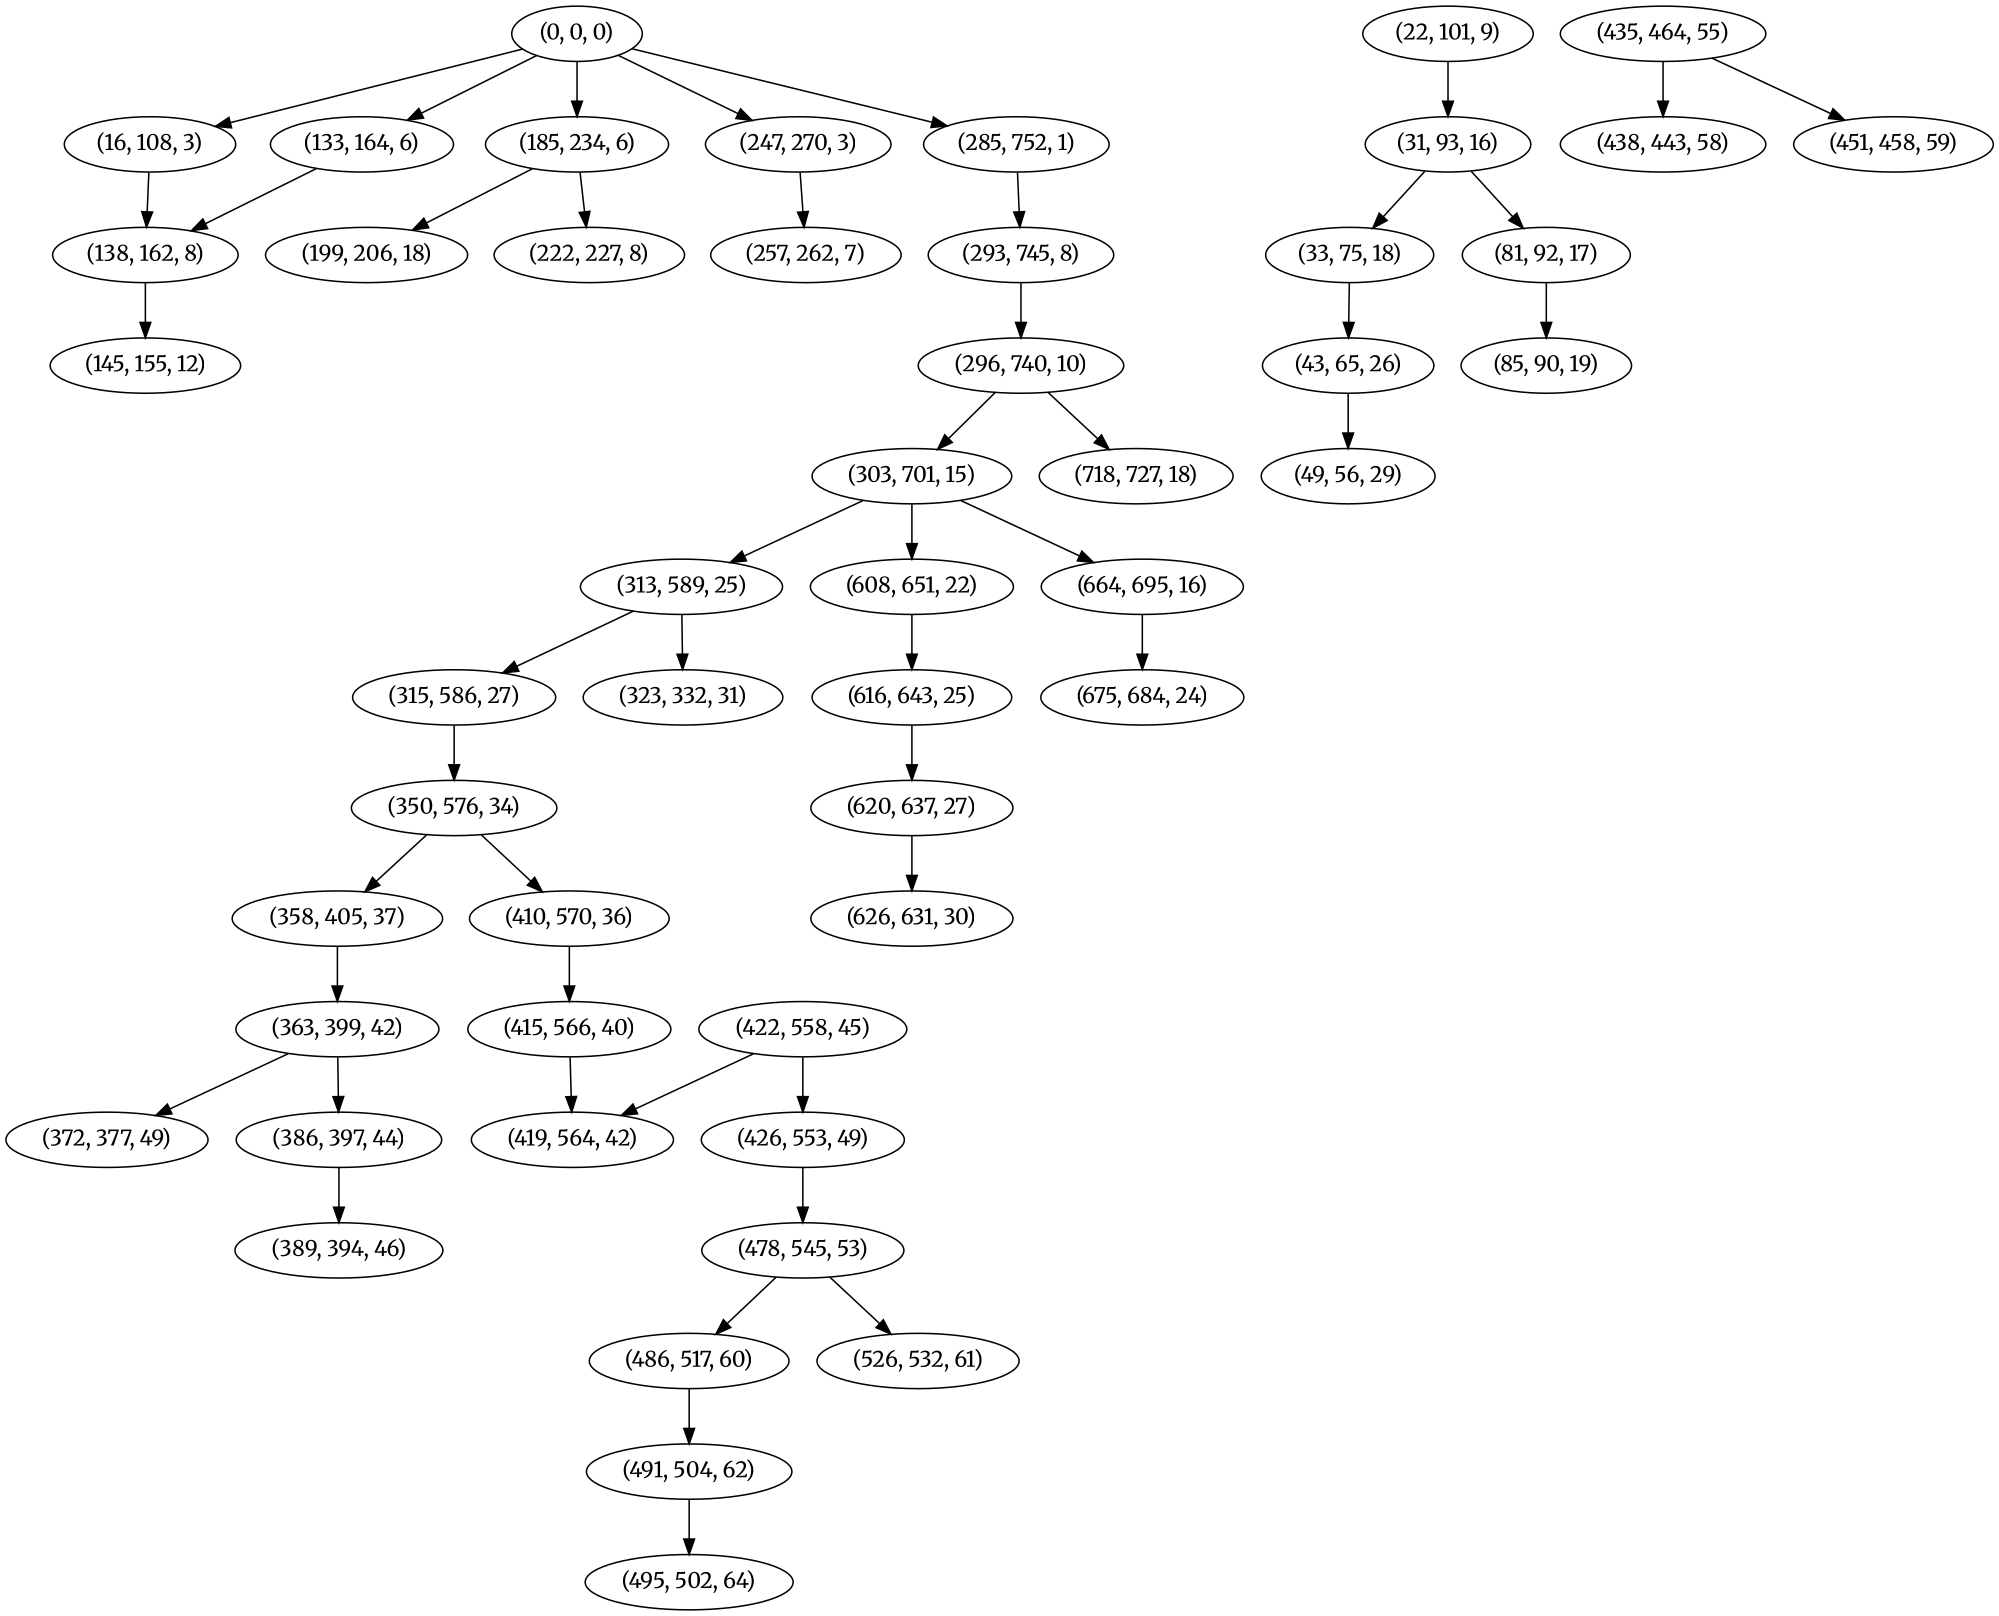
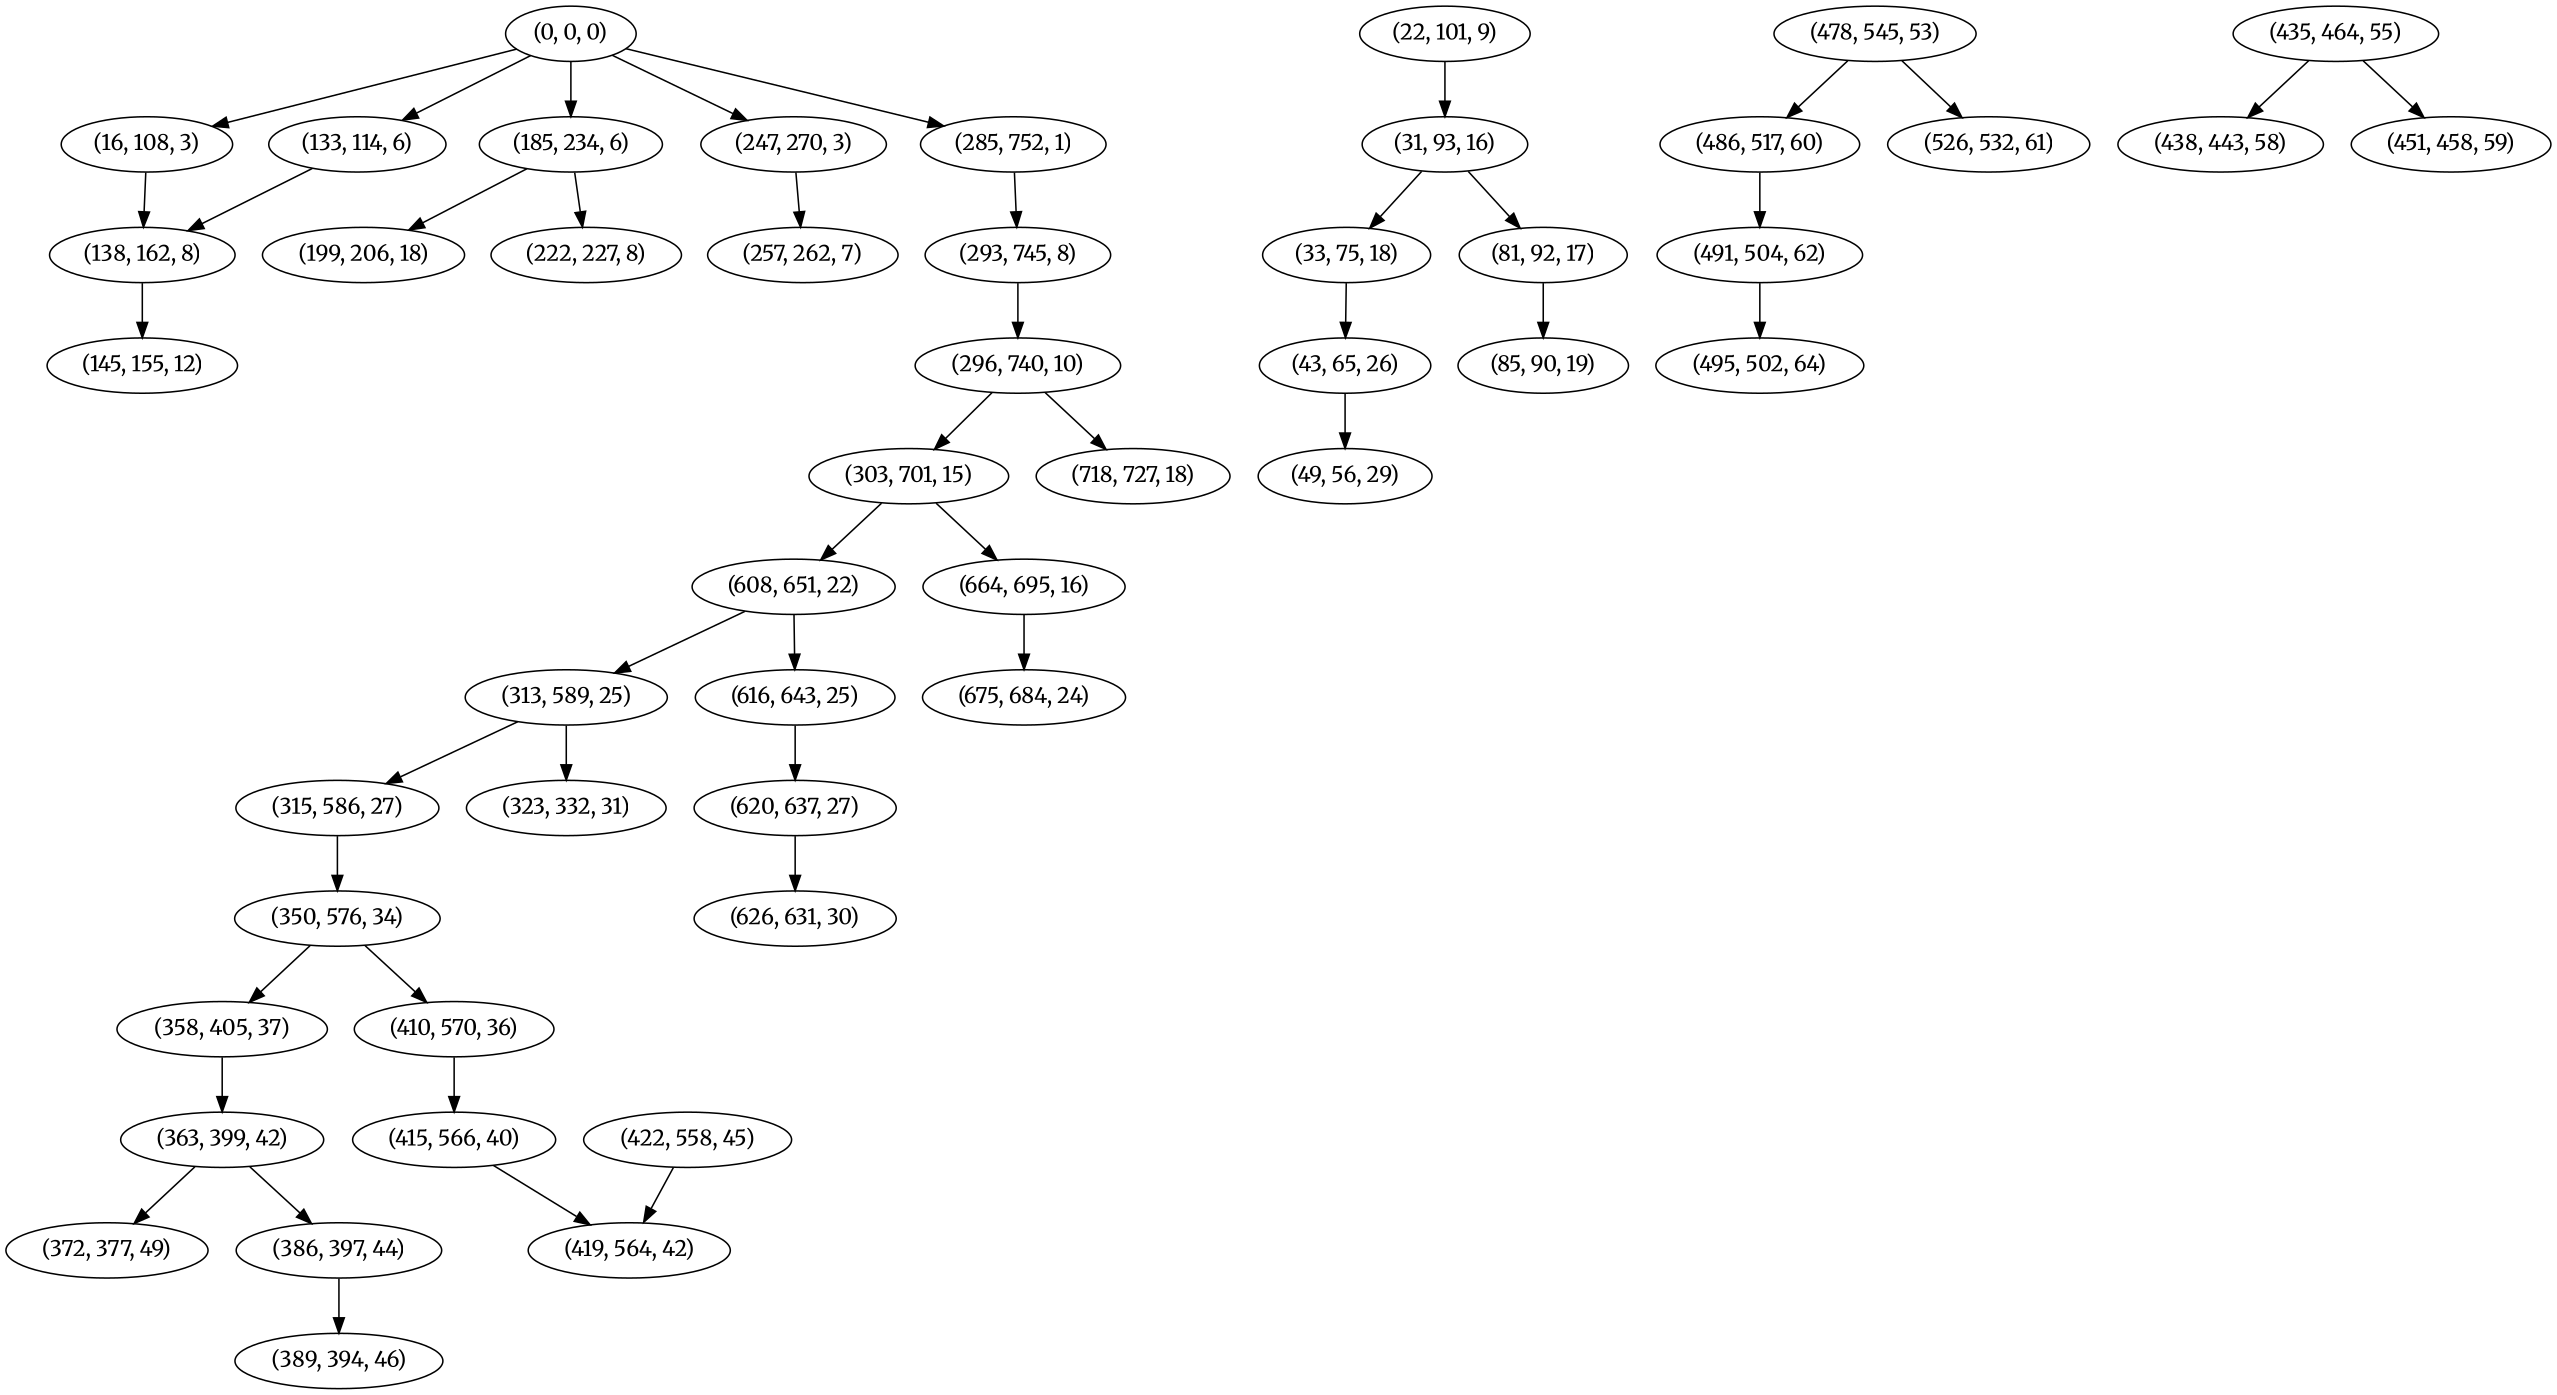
node "(133, 164, 6)": label "(133, 164, 6)" -> "(133, 114, 6)"
edge "(303, 701, 15)" -> "(313, 589, 25)": now "(608, 651, 22)" -> "(313, 589, 25)"
node "(426, 553, 49)": removed
